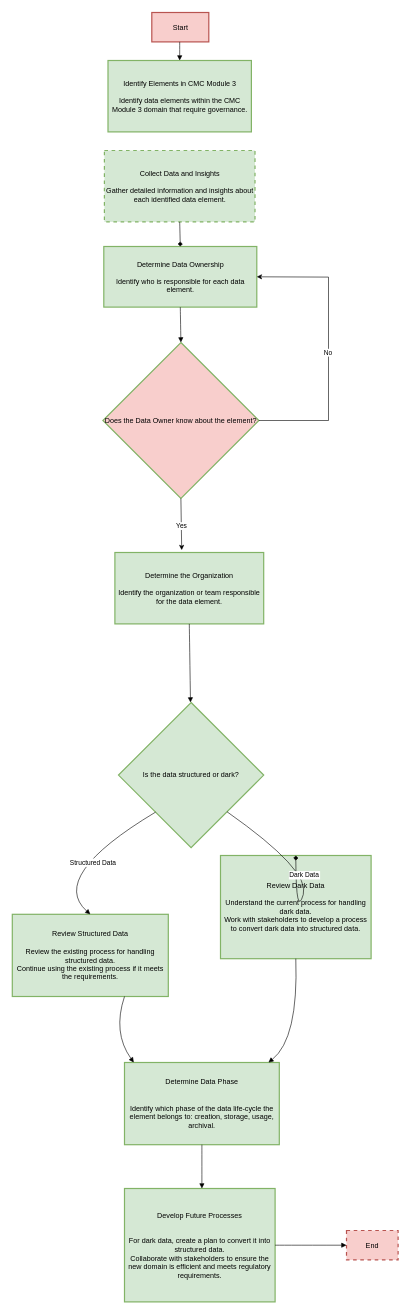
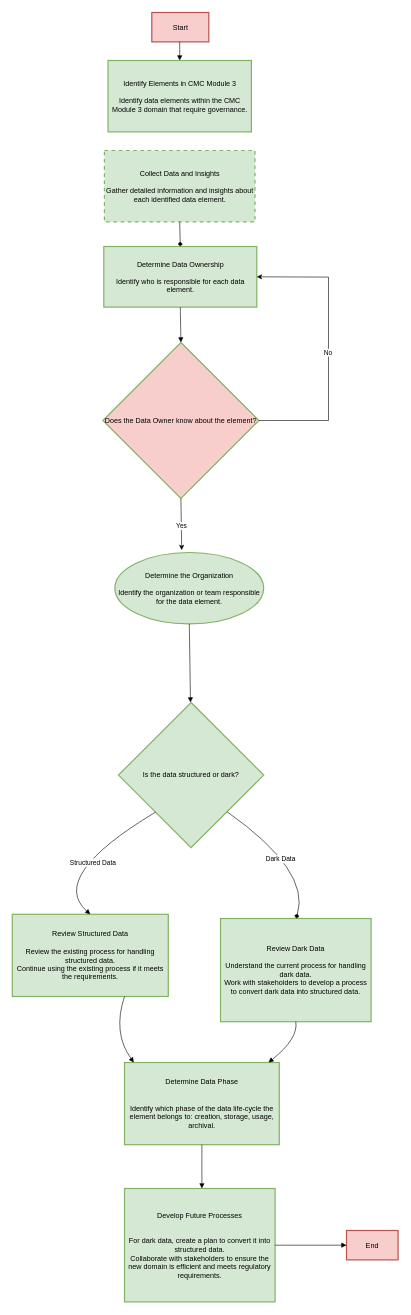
node "Determine the Organization Identify the organization or team responsible for the data element.": shape rectangle -> ellipse
node "Review Dark Data Understand the current process for handling dark data. Work with stakeholders to develop a process to convert dark data into structured data.": moved (296, 907) -> (296, 970)
node "End": style dashed -> solid
